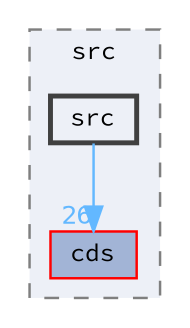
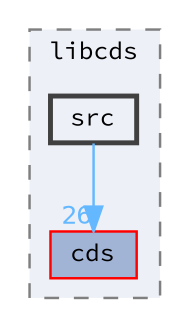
cluster "src": label "src" -> "libcds"
